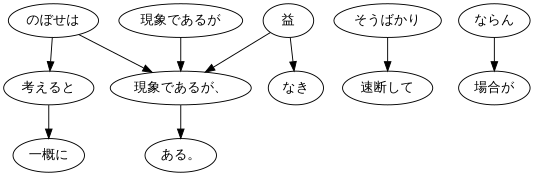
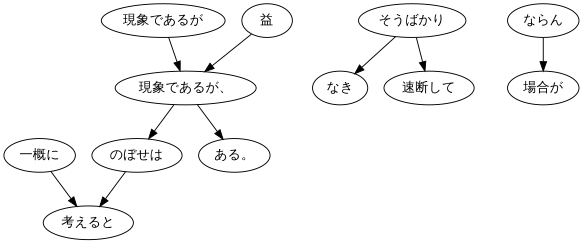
edge "益" -> "なき": now "そうばかり" -> "なき"
edge "のぼせは" -> "現象であるが、": reversed
edge "考えると" -> "一概に": reversed
